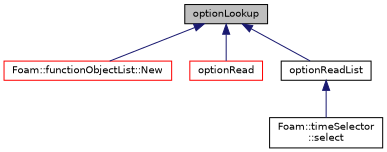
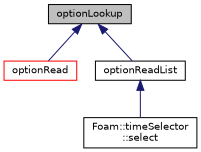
node "Foam::functionObjectList::New": removed
